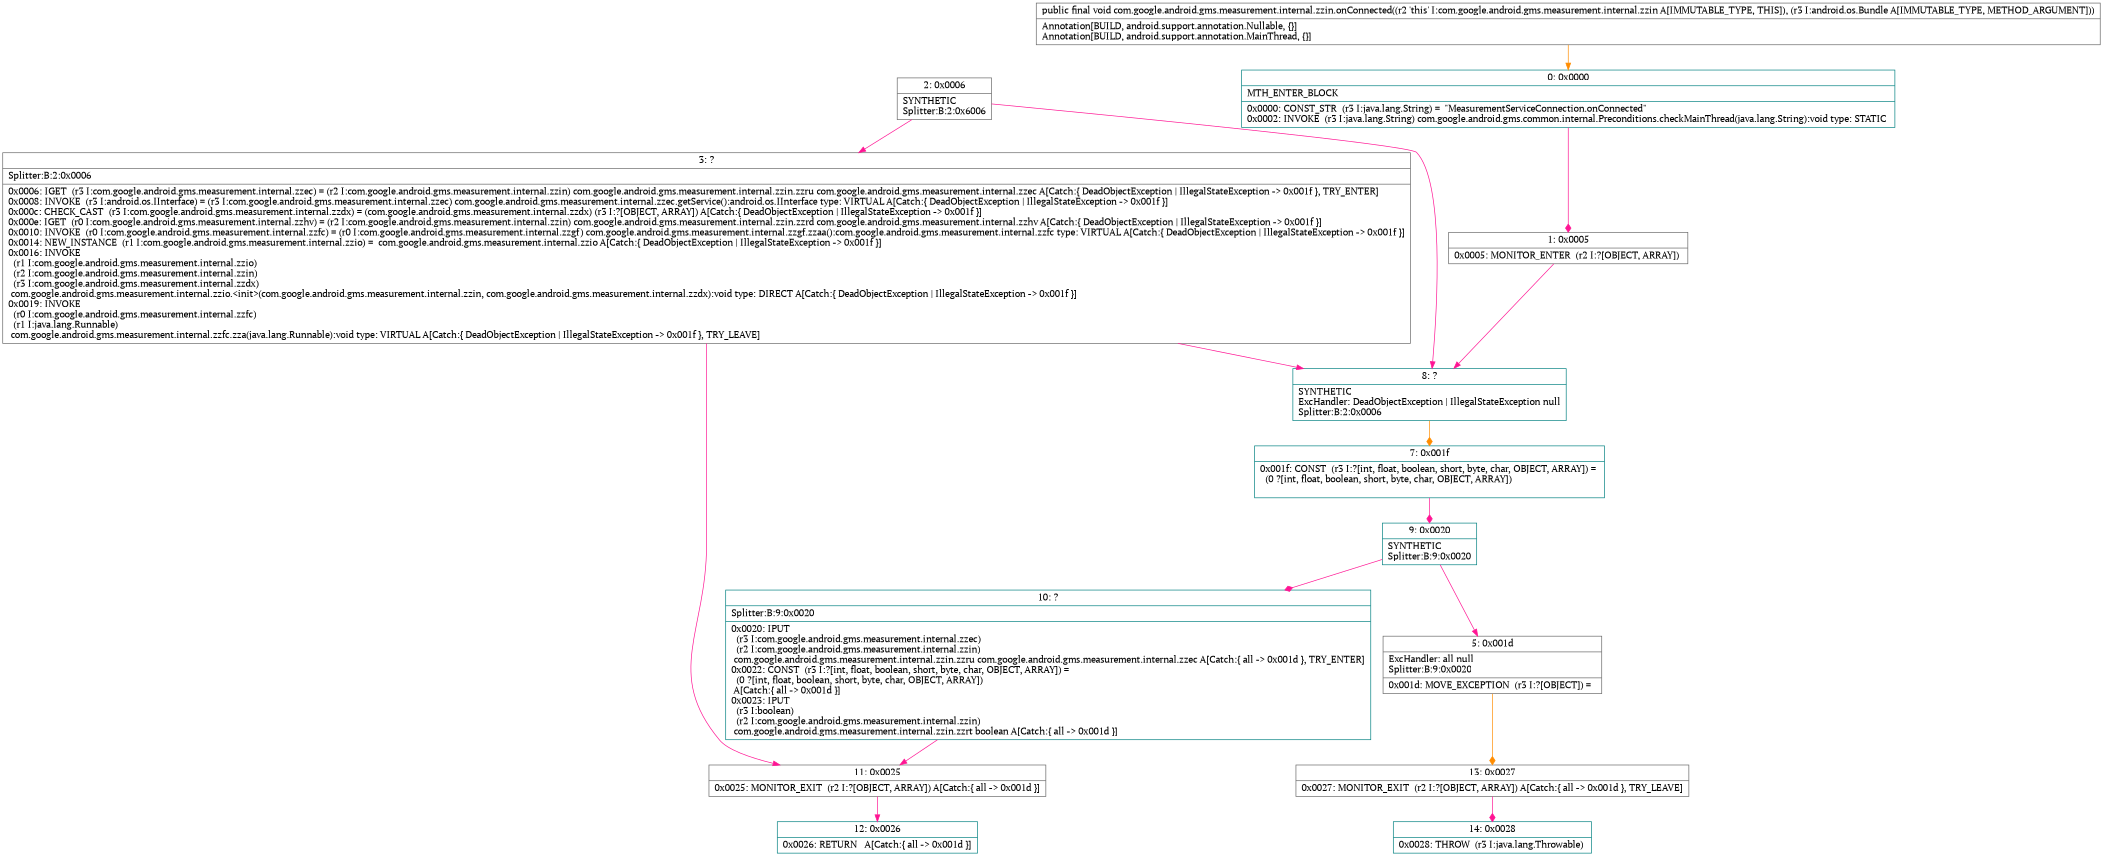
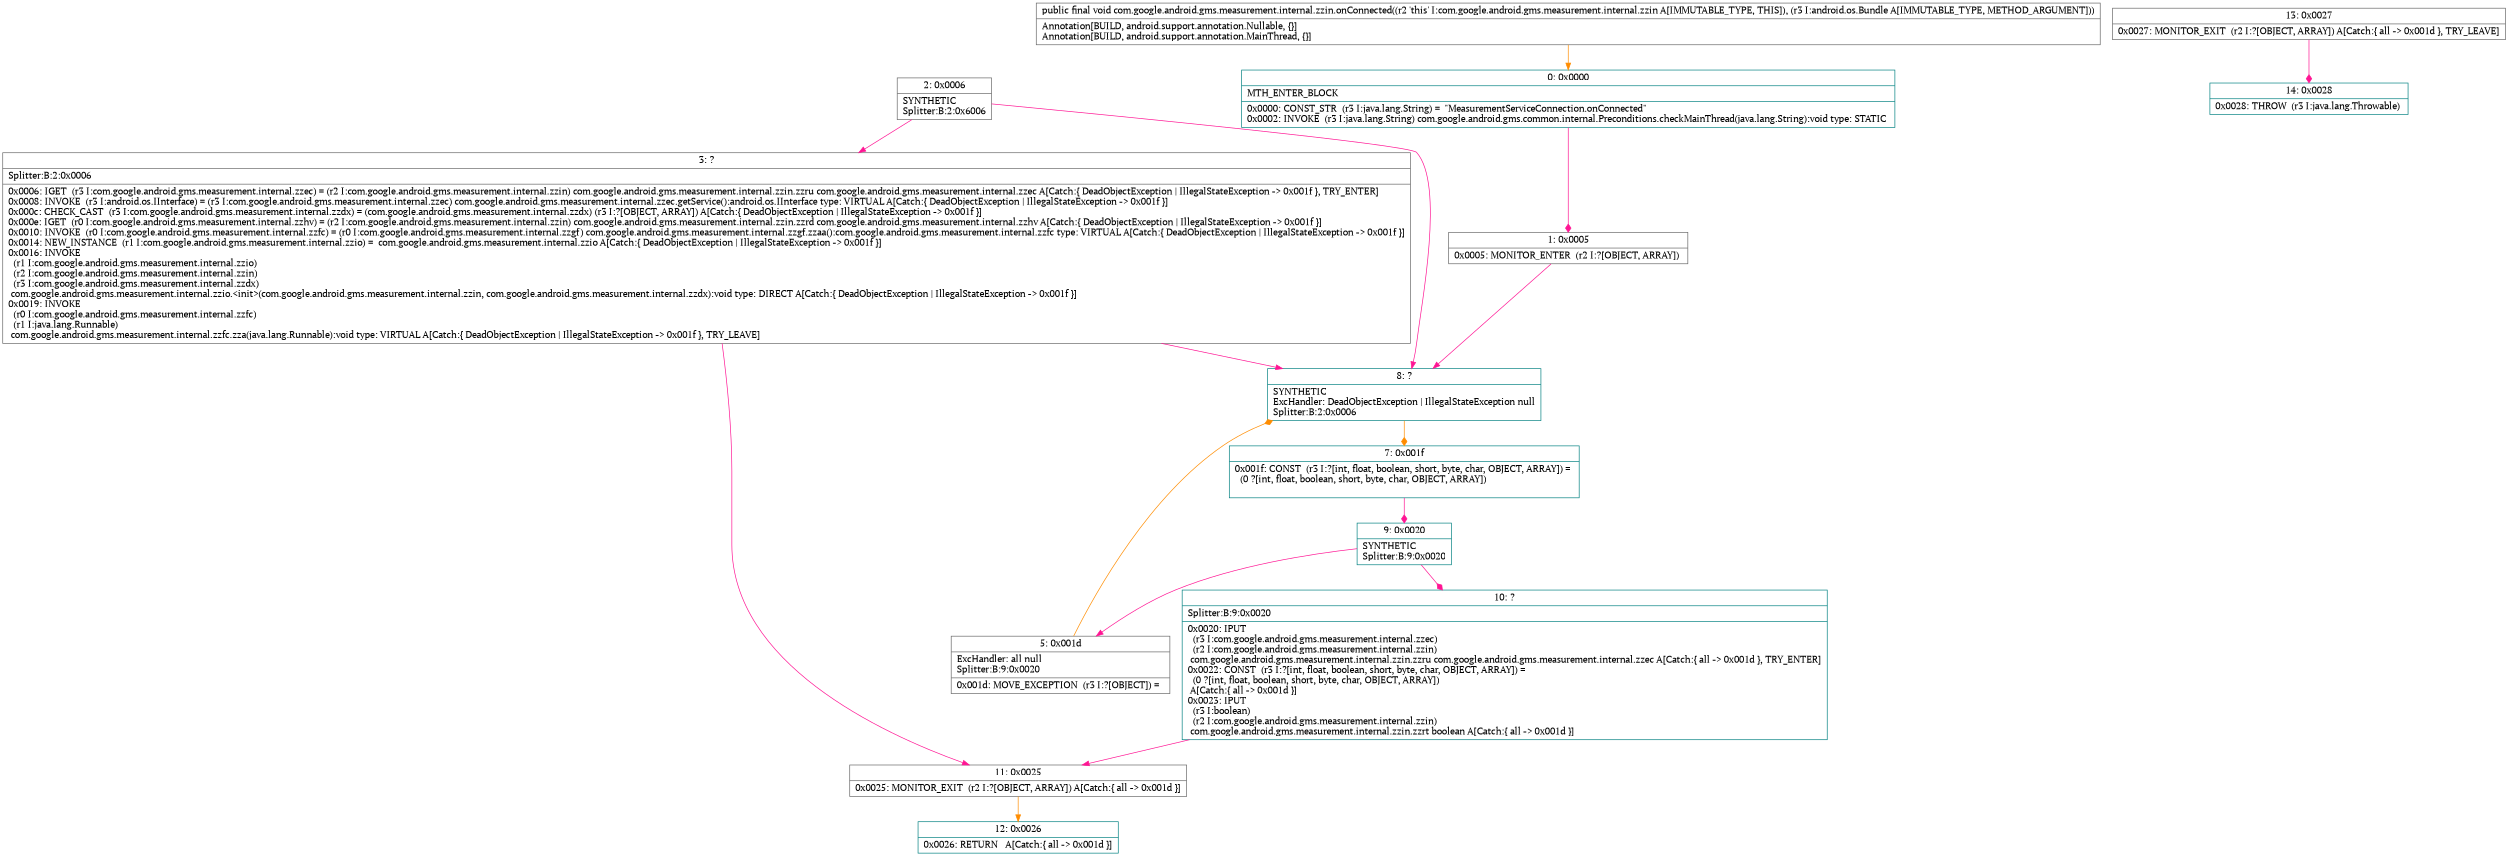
edge "5: 0x001d" -> "13: 0x0027": now "5: 0x001d" -> "8: ?"
edge "11: 0x0025" -> "12: 0x0026": color deeppink -> darkorange
